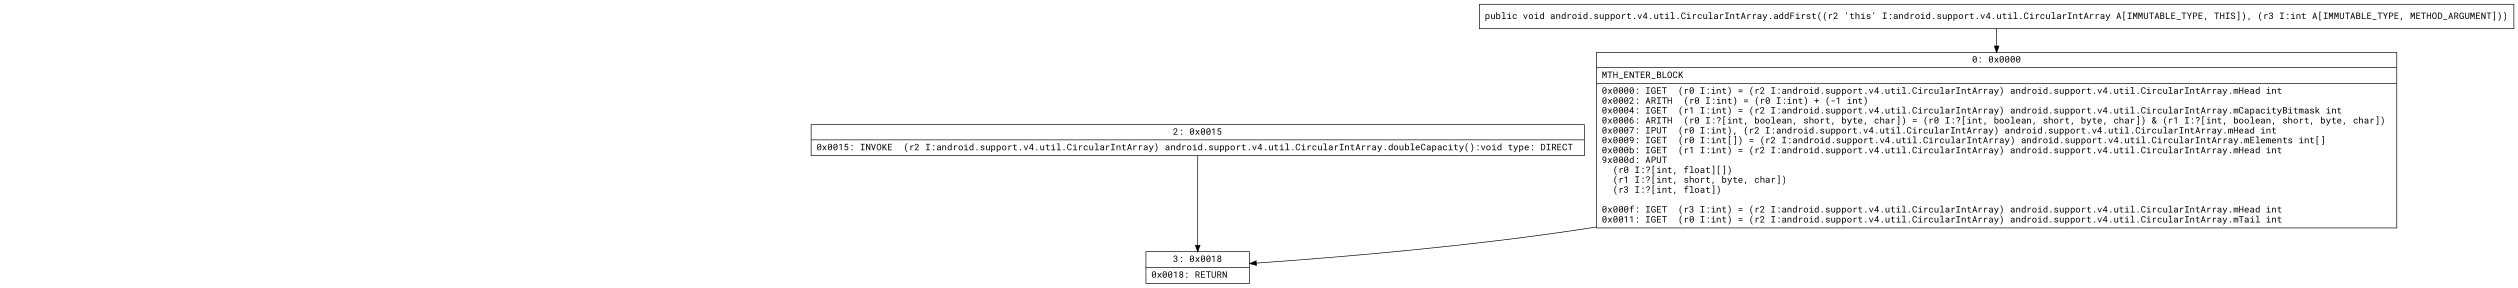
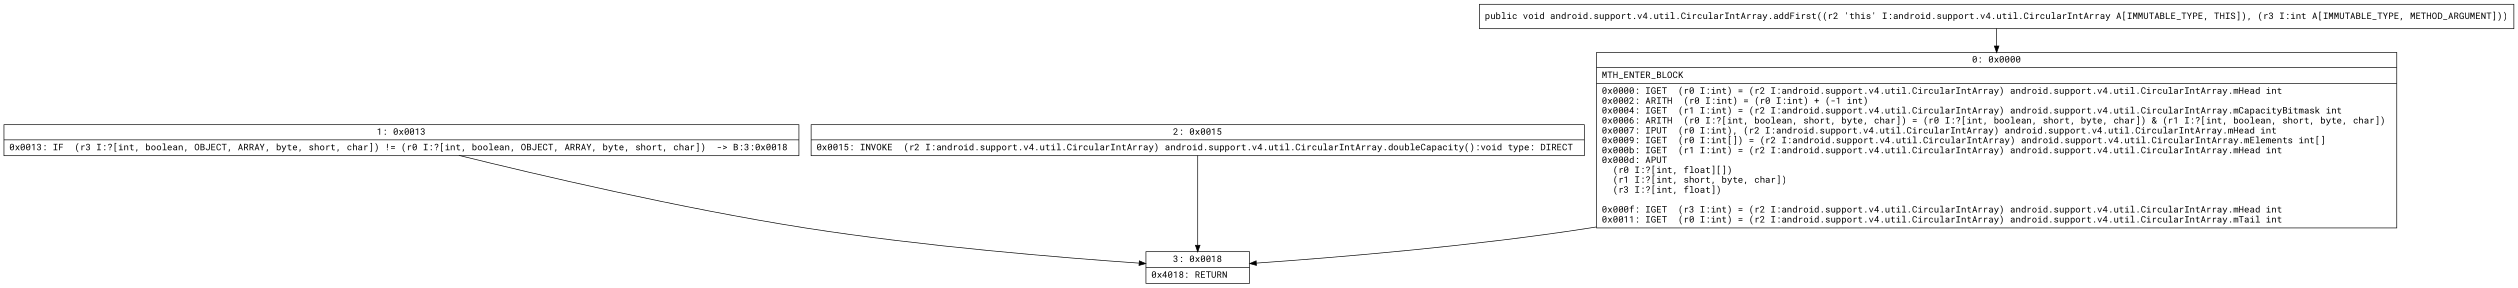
node "1: 0x0013": added
node "0: 0x0000": text "9x000d: APUT" -> "0x000d: APUT"
node "3: 0x0018": text "0x0018: RETURN" -> "0x4018: RETURN"
